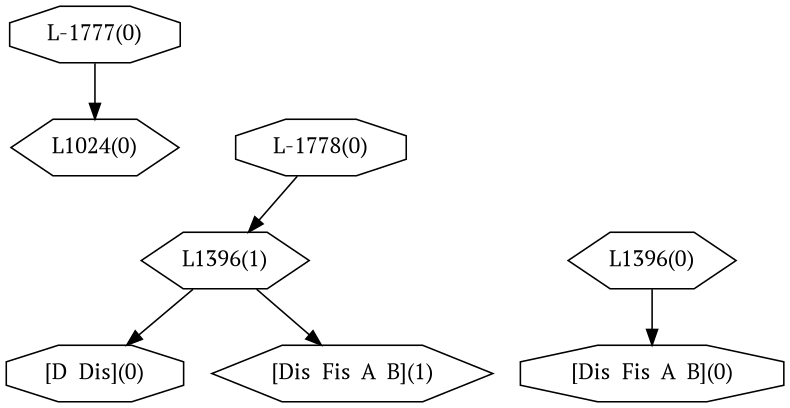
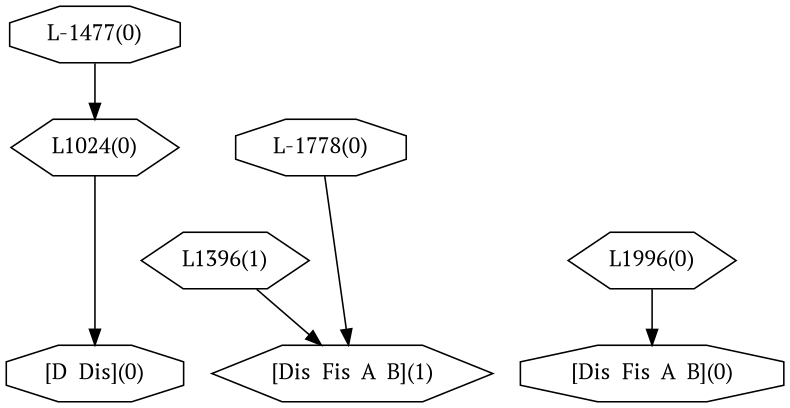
node "L-1777(0)": label "L-1777(0)" -> "L-1477(0)"
edge "L-1778(0)" -> "L1396(1)": now "L-1778(0)" -> "[Dis  Fis  A  B](1)"
node "L1396(0)": label "L1396(0)" -> "L1996(0)"
edge "L1396(1)" -> "[D  Dis](0)": now "L1024(0)" -> "[D  Dis](0)"
